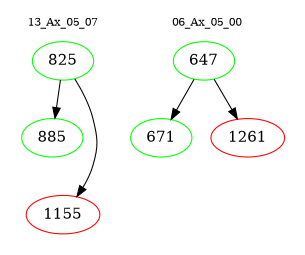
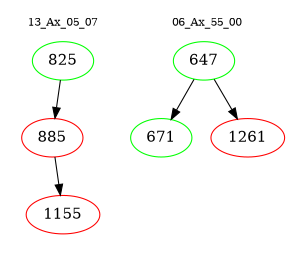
cluster "06_Ax_05_00": label "06_Ax_05_00" -> "06_Ax_55_00"
edge "825" -> "1155": now "885" -> "1155"
node "885": color green -> red
